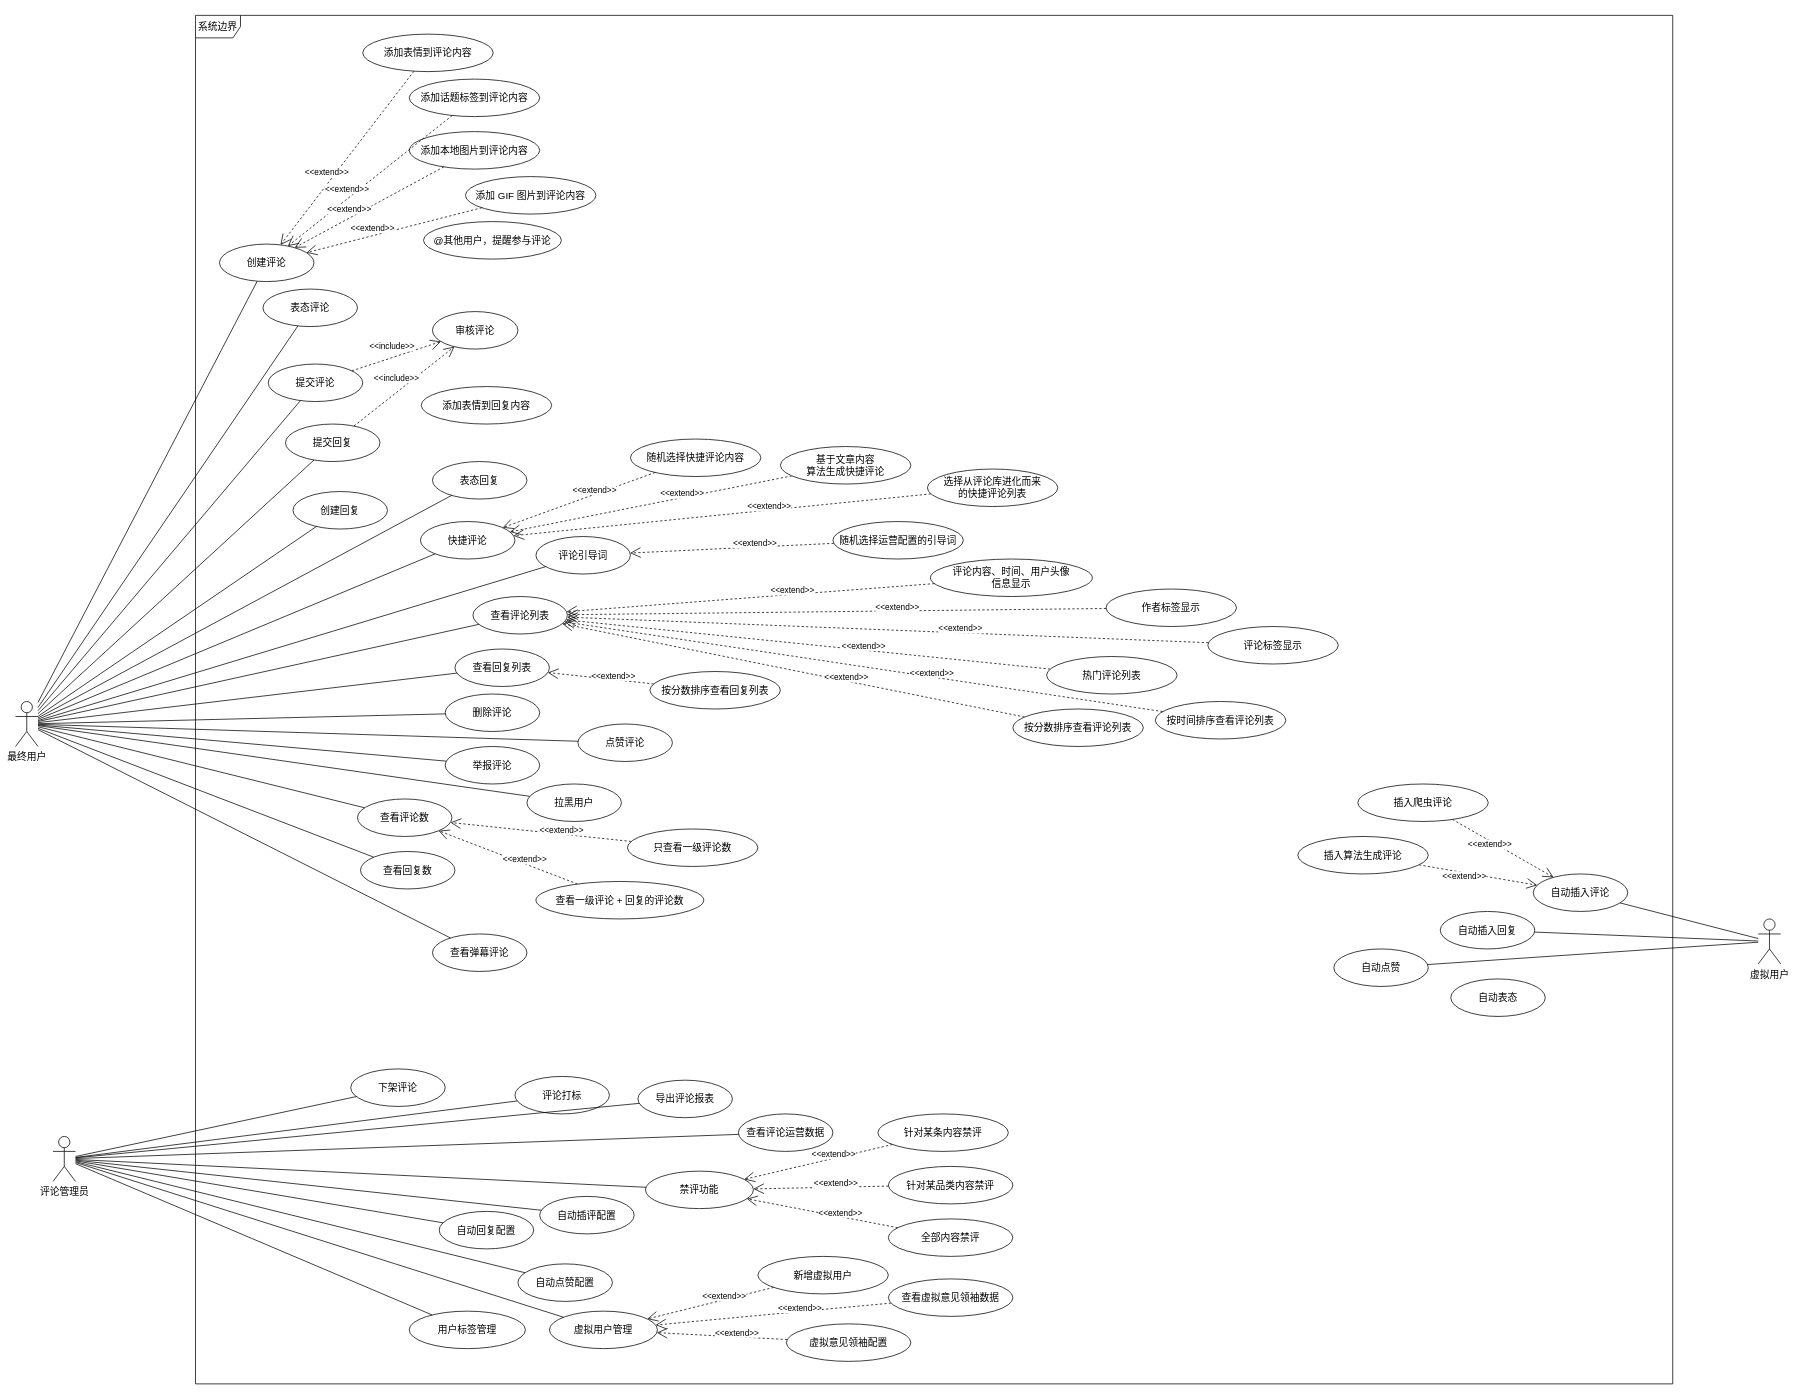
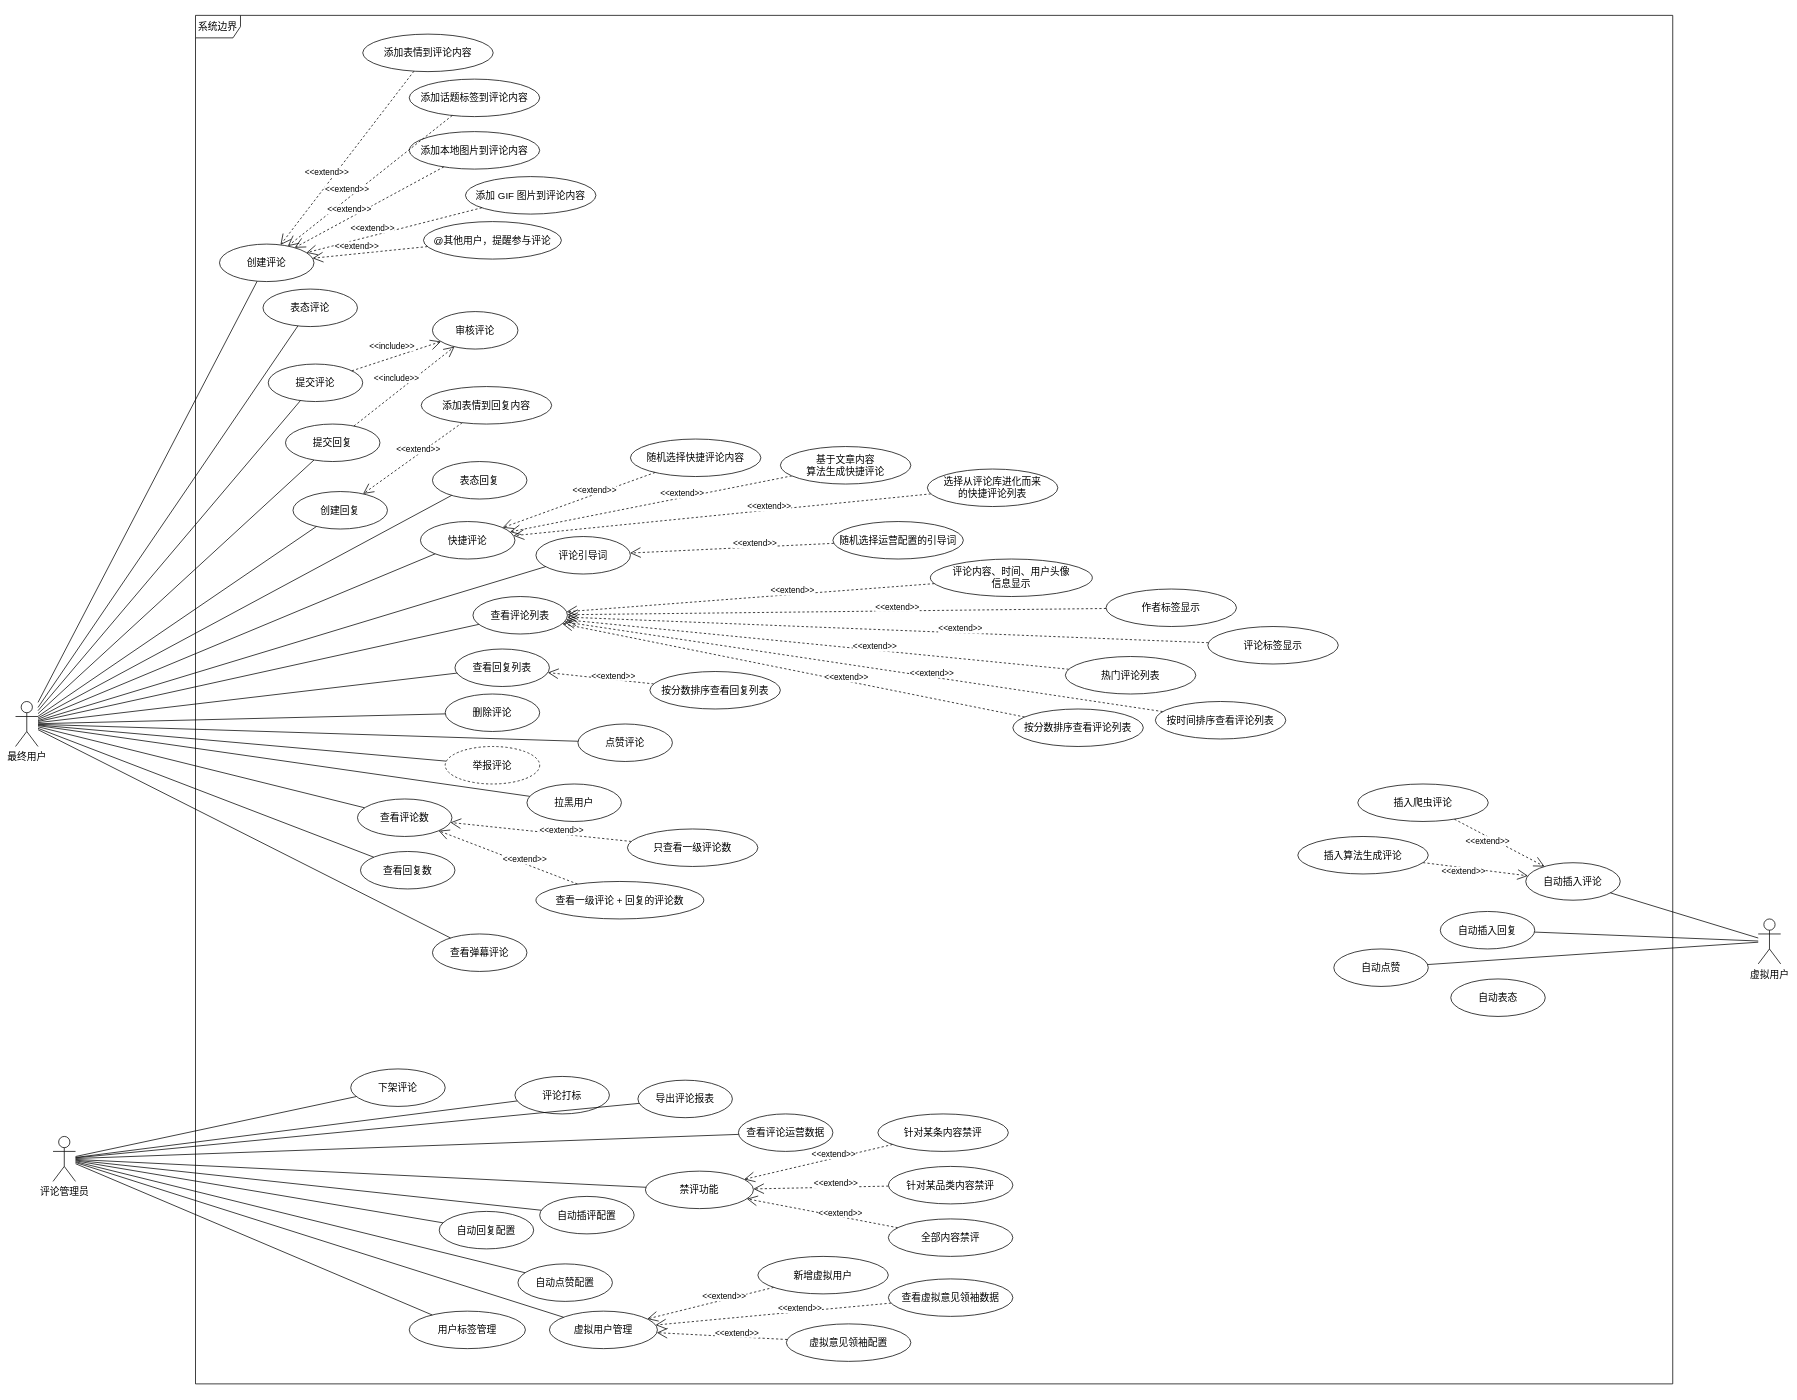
edge "@其他用户，提醒参与评论" -> "创建评论": added, label "<<extend>>"
edge "添加表情到回复内容" -> "创建回复": added, label "<<extend>>"
node "热门评论列表": moved (1112, 675) -> (1131, 675)
node "举报评论": style solid -> dashed
node "自动插入评论": moved (1581, 893) -> (1573, 882)
